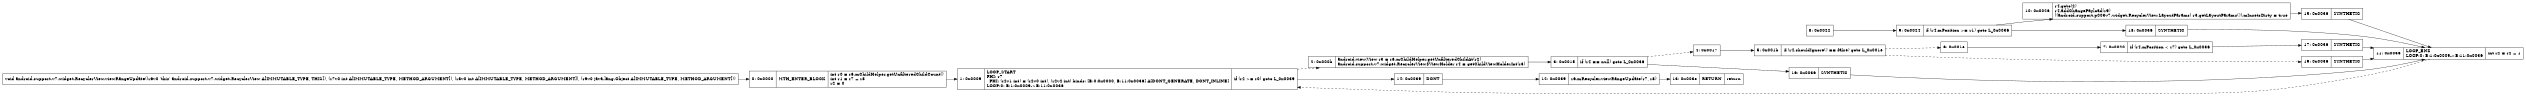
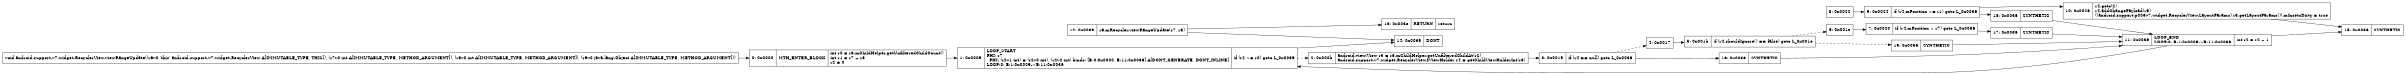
edge "15: 0x0036" -> "11: 0x0036": reversed
edge "14: 0x0039" -> "12: 0x0039": reversed
edge "11: 0x0036" -> "1: 0x0009": style dashed -> solid
